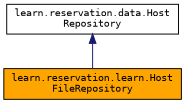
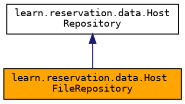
node "learn.reservation.learn.Host FileRepository": label "learn.reservation.learn.Host FileRepository" -> "learn.reservation.data.Host FileRepository"
